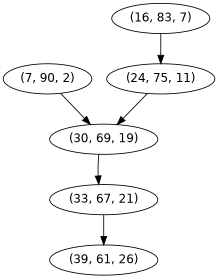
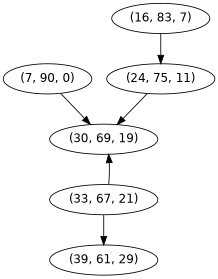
node "(7, 90, 2)": label "(7, 90, 2)" -> "(7, 90, 0)"
edge "(30, 69, 19)" -> "(33, 67, 21)": reversed
node "(39, 61, 26)": label "(39, 61, 26)" -> "(39, 61, 29)"
